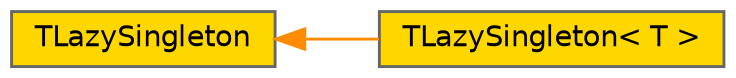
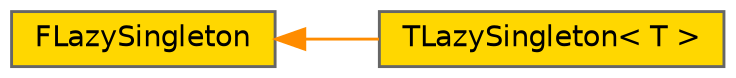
node "TLazySingleton": label "TLazySingleton" -> "FLazySingleton"
